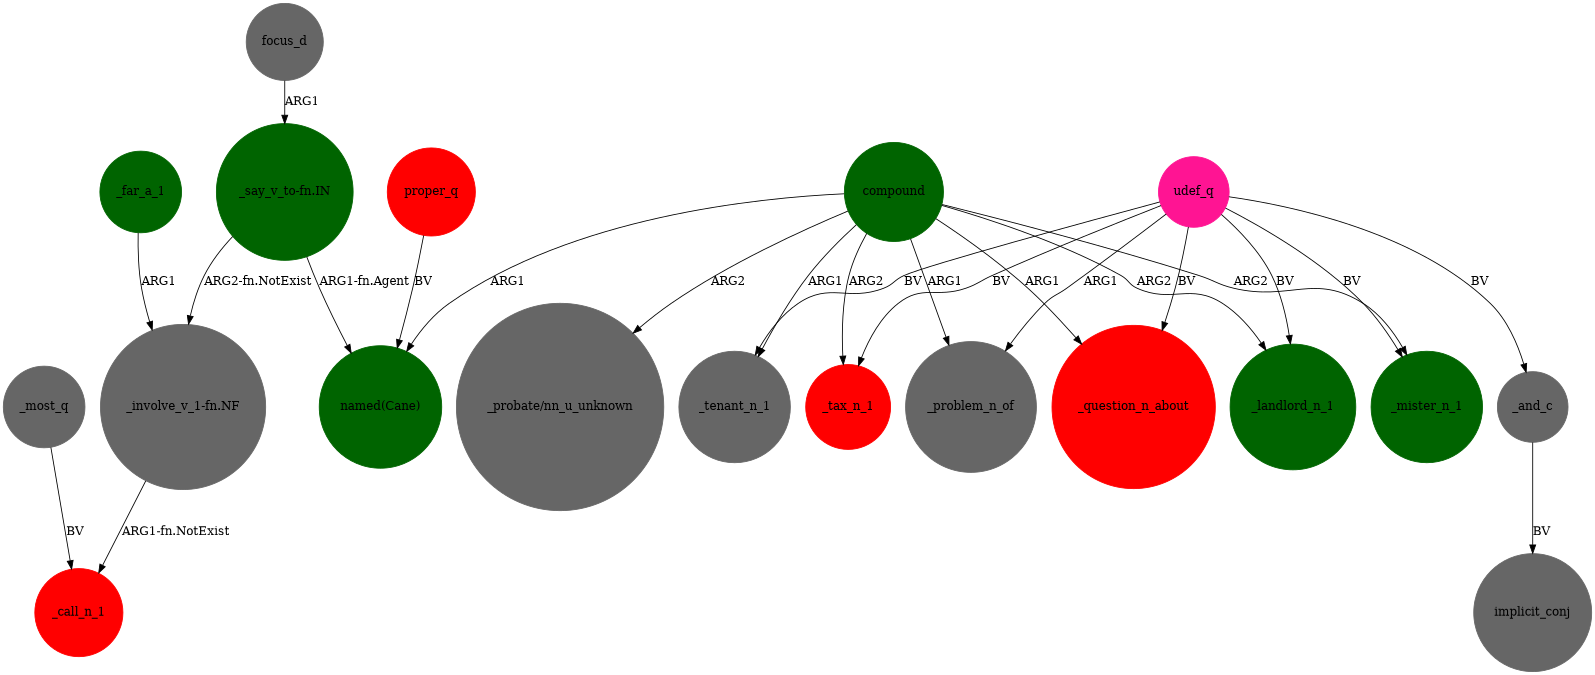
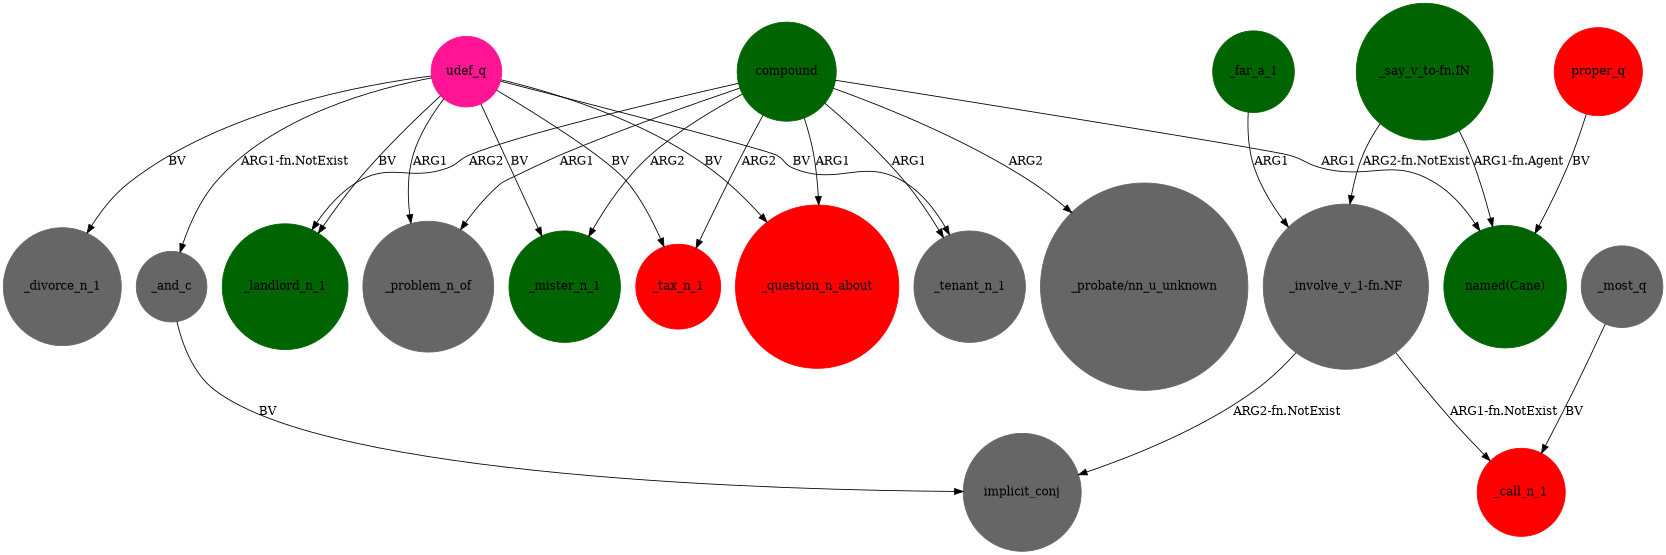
node "focus_d": removed
edge "udef_q" -> "_and_c": label "BV" -> "ARG1-fn.NotExist"
node "_divorce_n_1": added
edge "_involve_v_1-fn.NF" -> "implicit_conj": added, label "ARG2-fn.NotExist"
